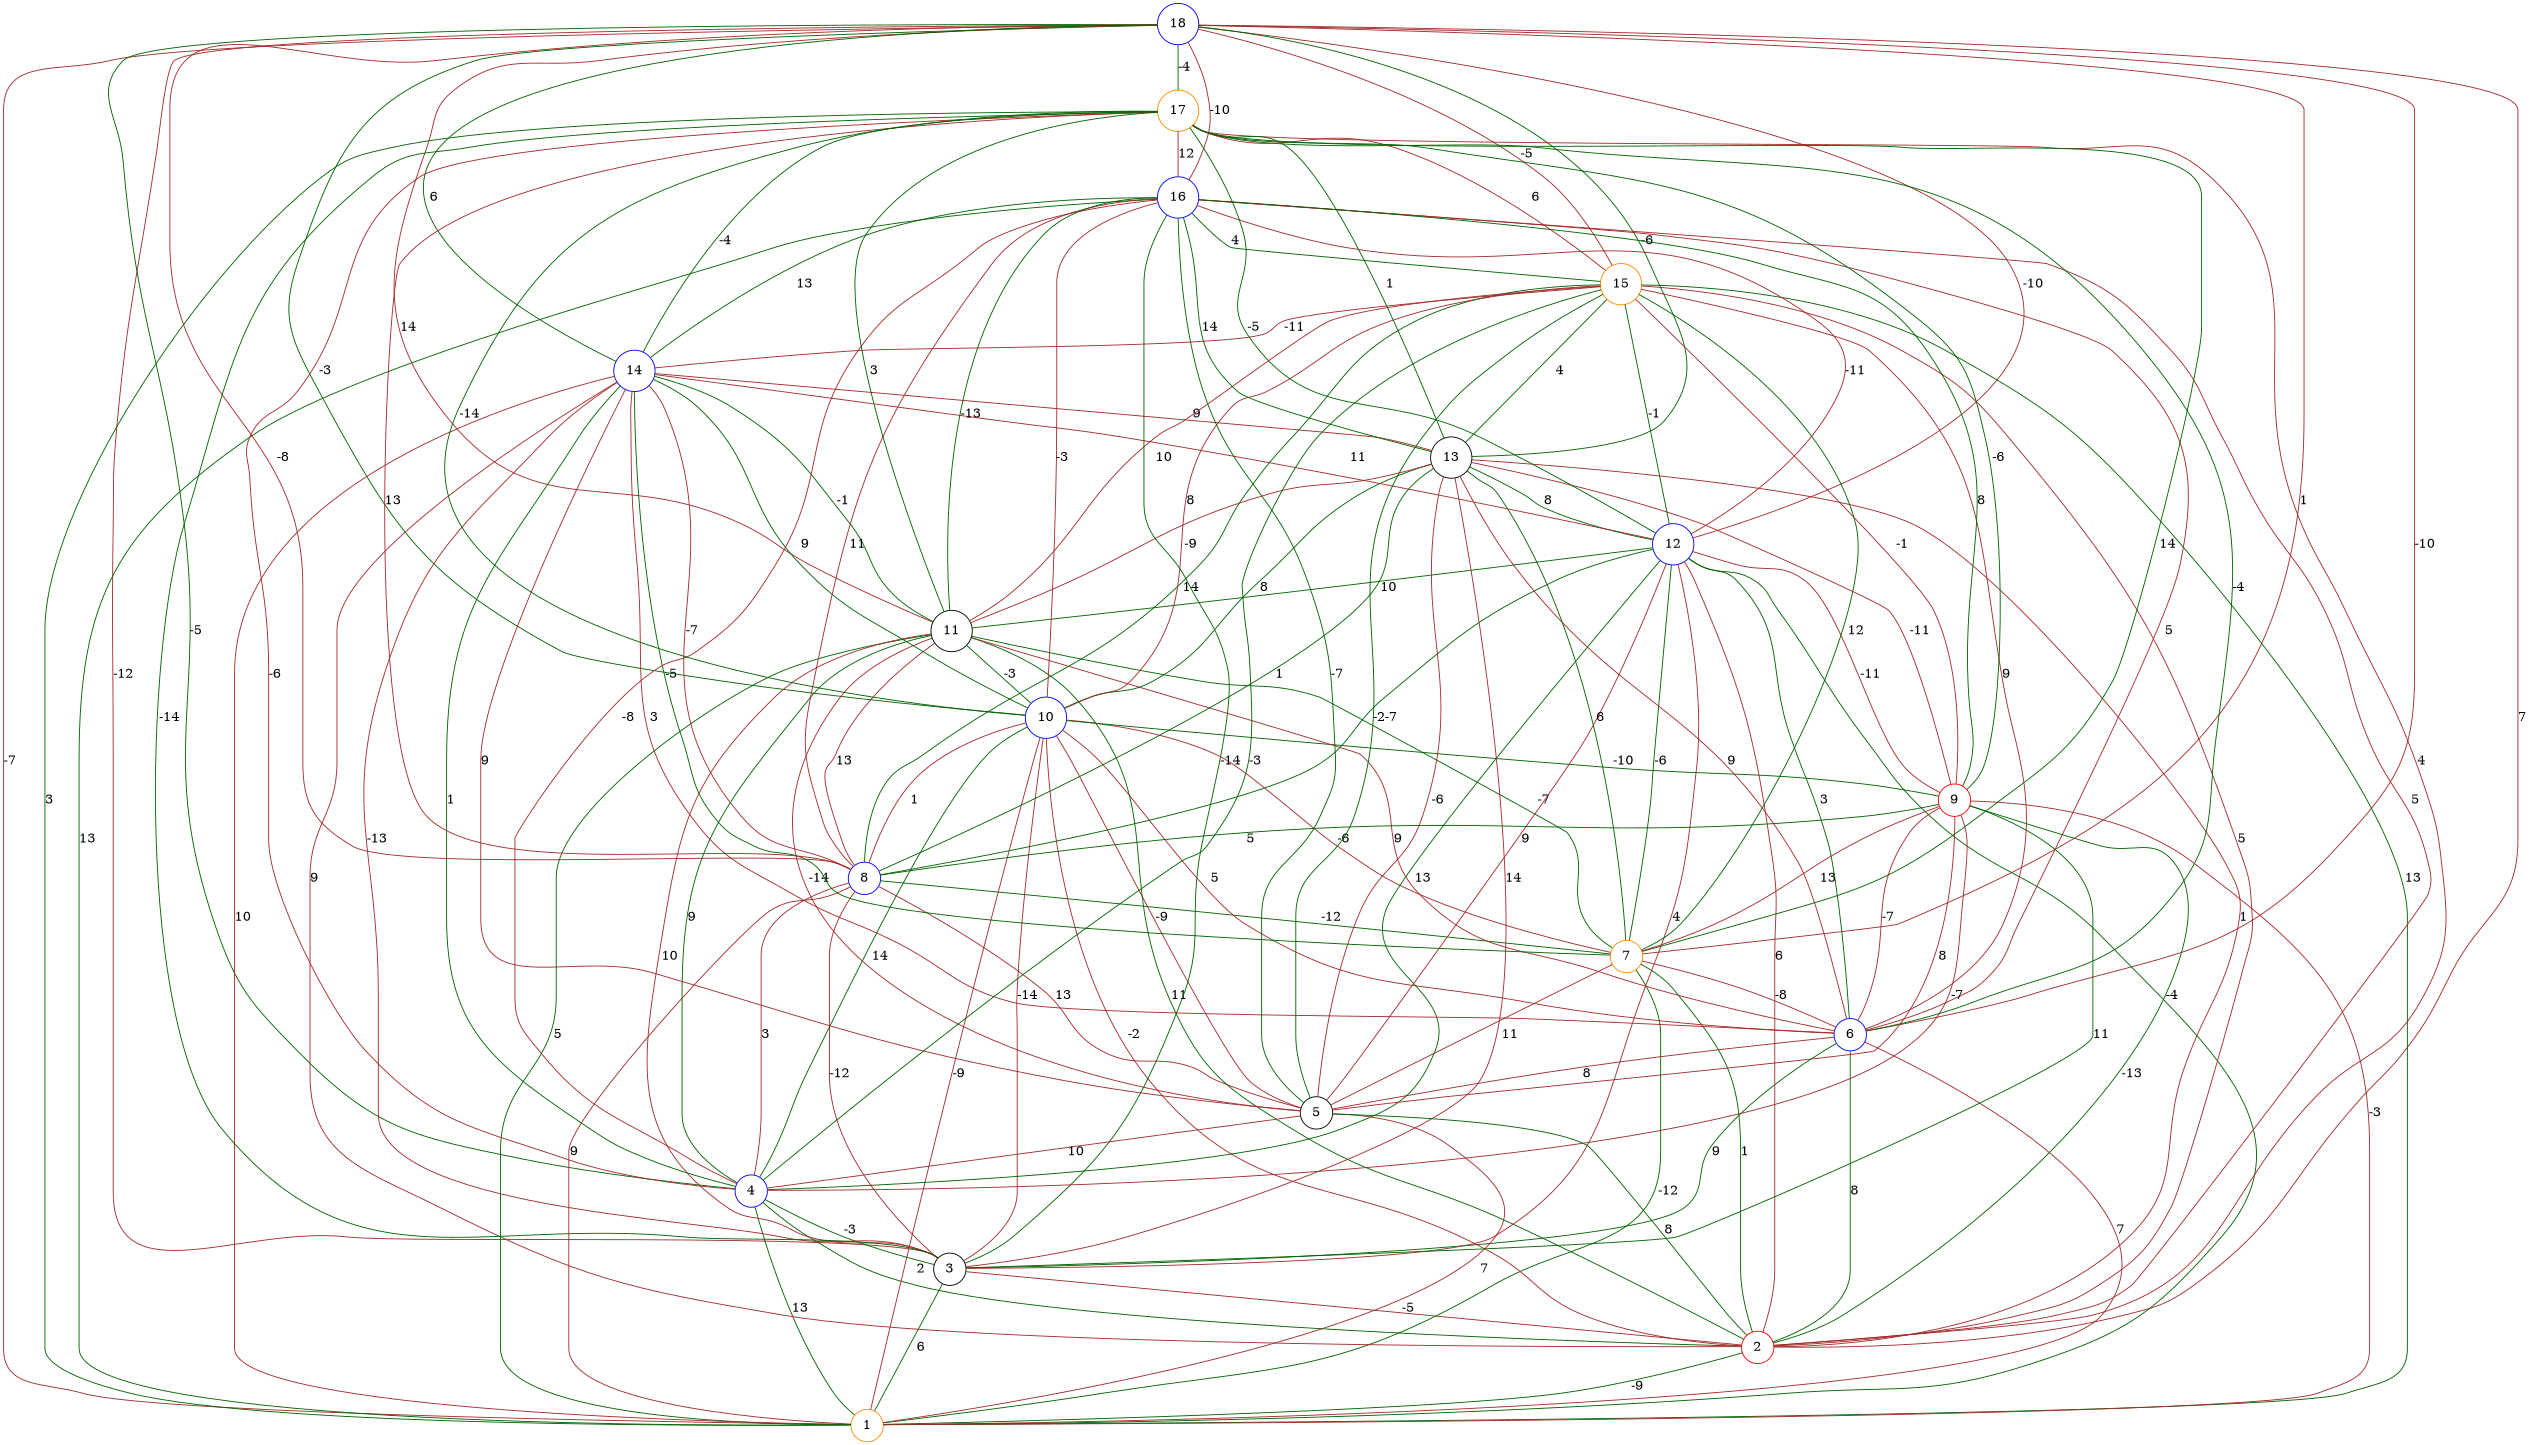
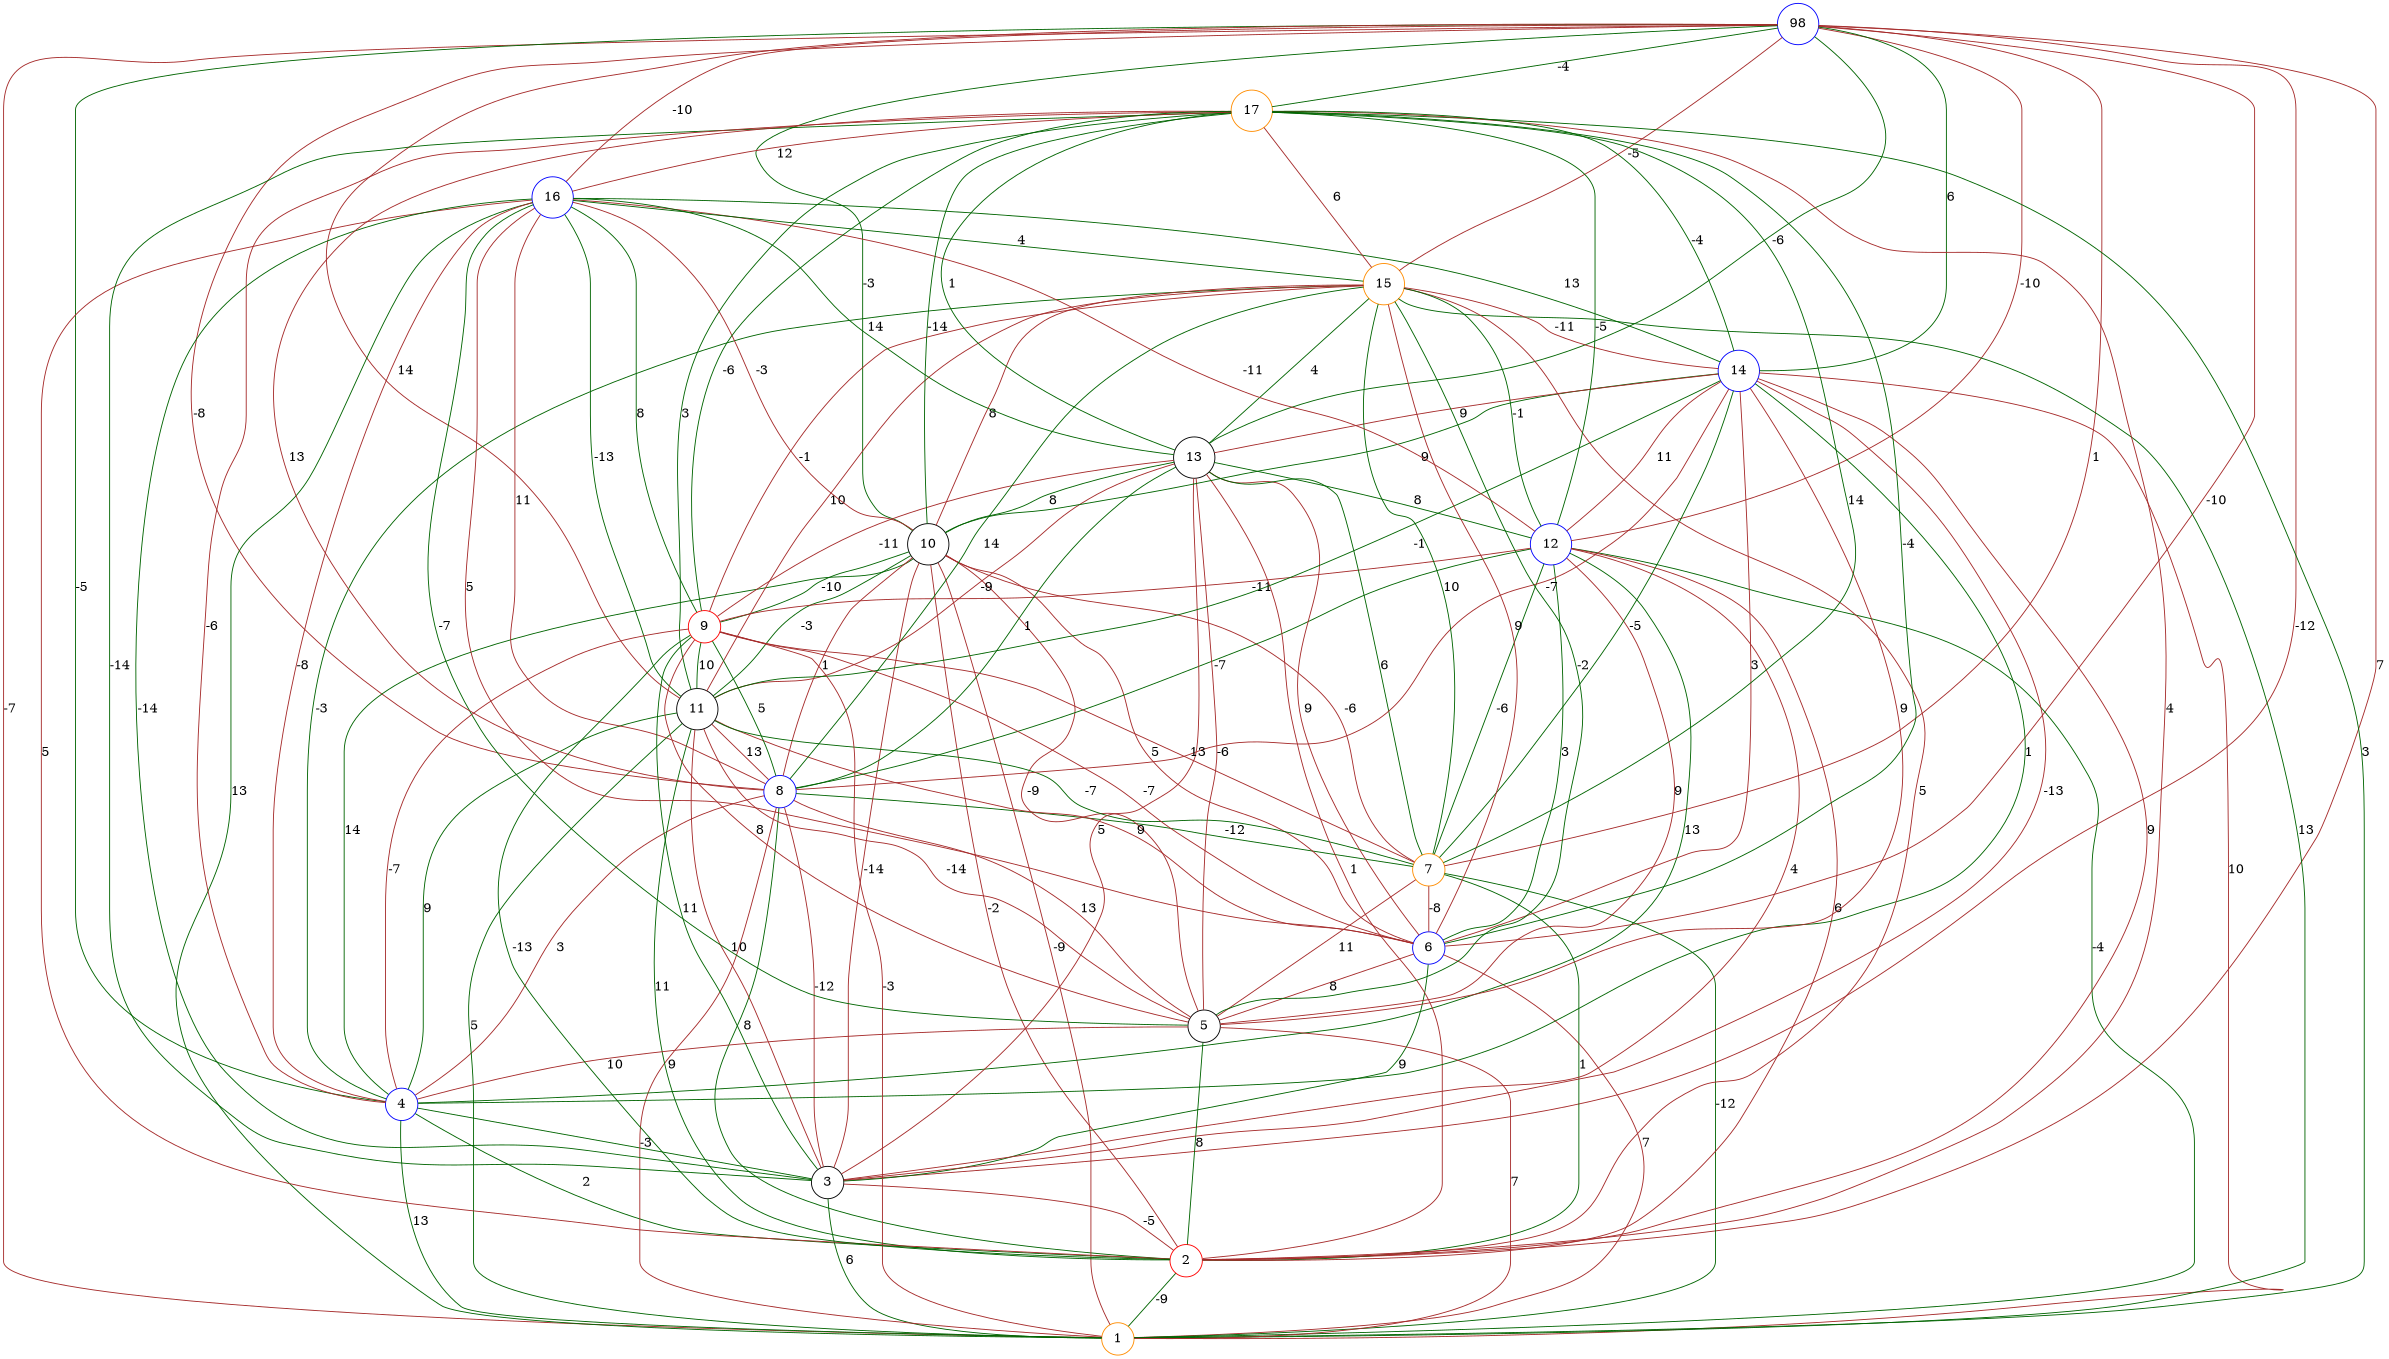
node "18": label "18" -> "98"
edge "12" -- "11": now "9" -- "11"
edge "15" -- "7": label "12" -> "10"
node "10": color blue -> black
edge "13" -- "3": label "14" -> "5"
edge "6" -- "2": now "8" -- "2"
